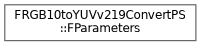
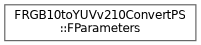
node "FRGB10toYUVv219ConvertPS ::FParameters": label "FRGB10toYUVv219ConvertPS ::FParameters" -> "FRGB10toYUVv210ConvertPS ::FParameters"
